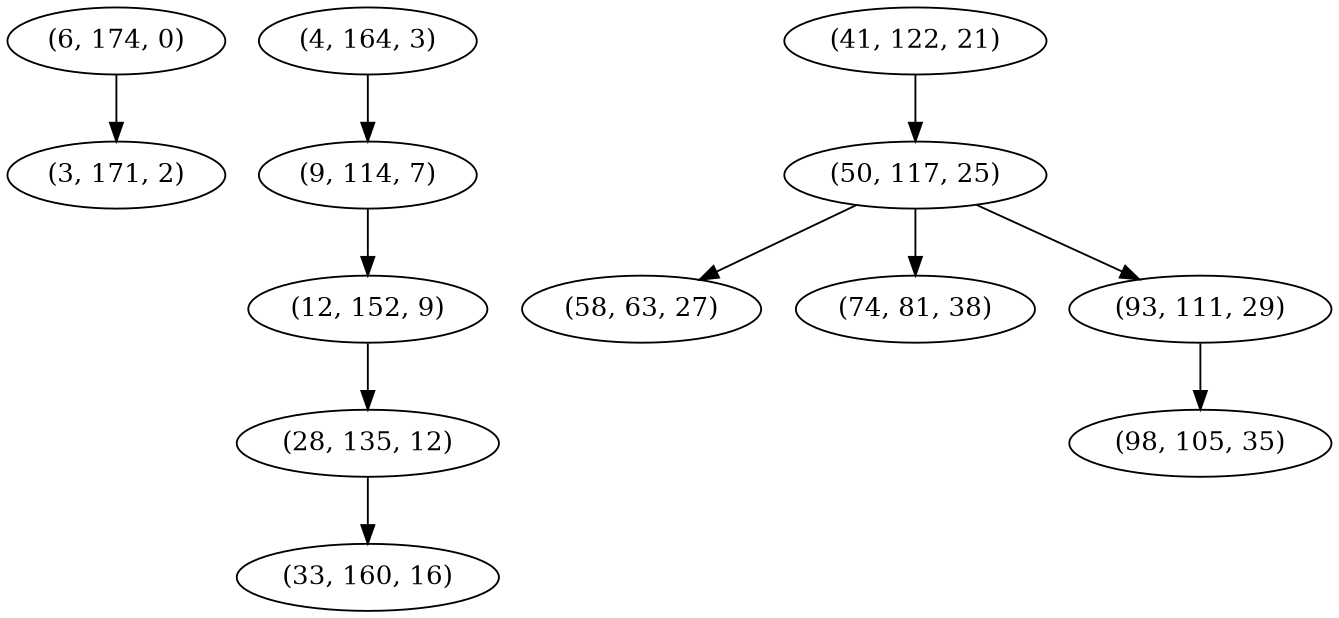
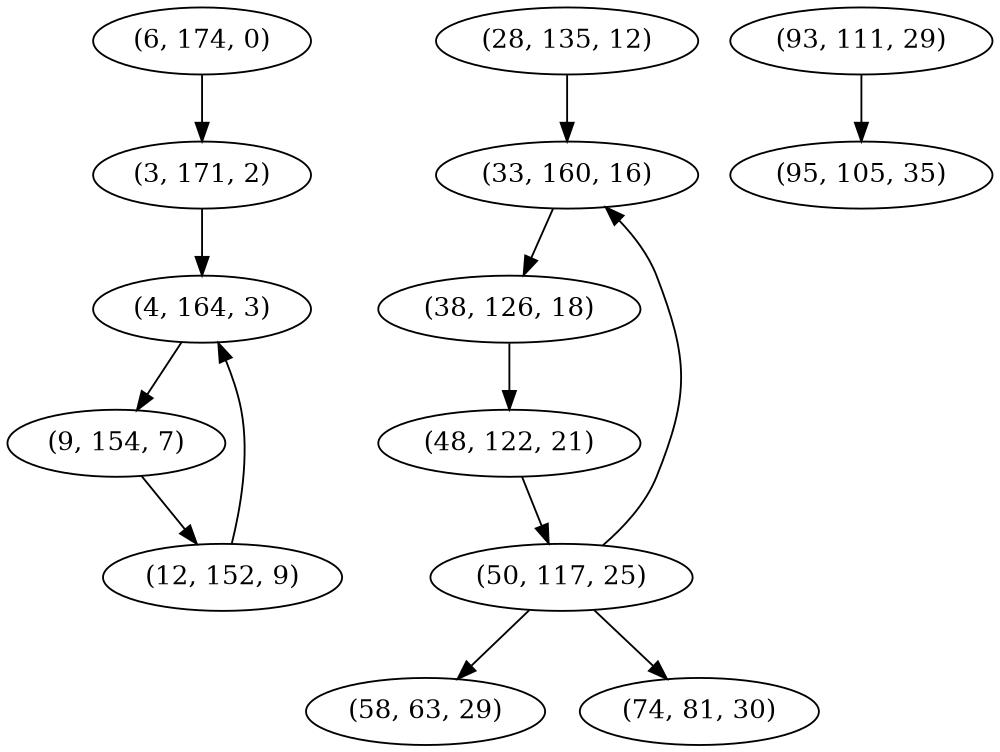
node "(41, 122, 21)": label "(41, 122, 21)" -> "(48, 122, 21)"
node "(9, 114, 7)": label "(9, 114, 7)" -> "(9, 154, 7)"
edge "(3, 171, 2)" -> "(4, 164, 3)": added
edge "(50, 117, 25)" -> "(93, 111, 29)": now "(50, 117, 25)" -> "(33, 160, 16)"
node "(38, 126, 18)": added
node "(58, 63, 27)": label "(58, 63, 27)" -> "(58, 63, 29)"
node "(74, 81, 38)": label "(74, 81, 38)" -> "(74, 81, 30)"
edge "(12, 152, 9)" -> "(28, 135, 12)": now "(12, 152, 9)" -> "(4, 164, 3)"
node "(98, 105, 35)": label "(98, 105, 35)" -> "(95, 105, 35)"
